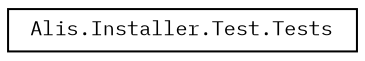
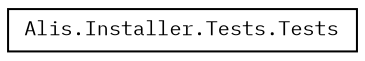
node "Alis.Installer.Test.Tests": label "Alis.Installer.Test.Tests" -> "Alis.Installer.Tests.Tests"
